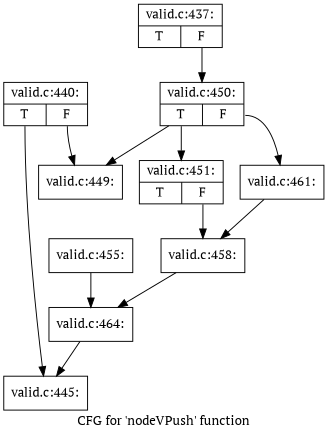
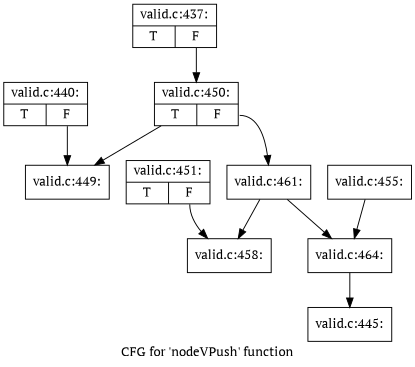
edge "valid.c:450:" -> "valid.c:451:": removed
edge "valid.c:440:" -> "valid.c:445:": removed
edge "valid.c:458:" -> "valid.c:464:": now "valid.c:461:" -> "valid.c:464:"
